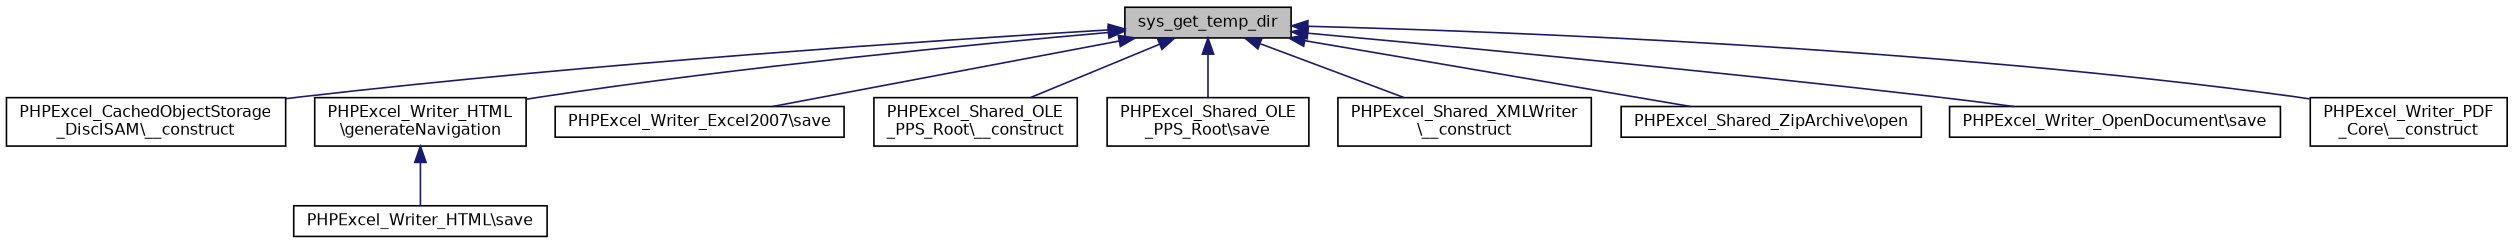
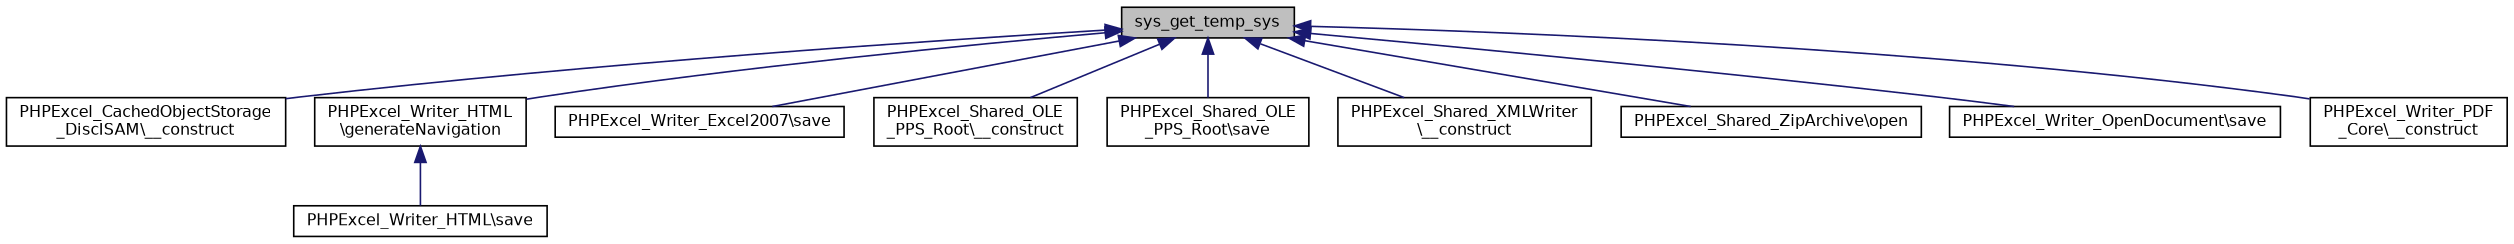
node "sys_get_temp_dir": label "sys_get_temp_dir" -> "sys_get_temp_sys"
